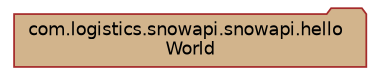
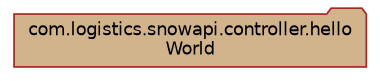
node "com.logistics.snowapi.snowapi.hello World": label "com.logistics.snowapi.snowapi.hello World" -> "com.logistics.snowapi.controller.hello World"
